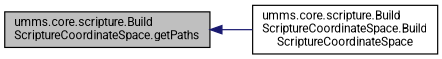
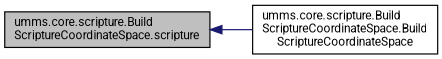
node "umms.core.scripture.Build ScriptureCoordinateSpace.getPaths": label "umms.core.scripture.Build ScriptureCoordinateSpace.getPaths" -> "umms.core.scripture.Build ScriptureCoordinateSpace.scripture"
